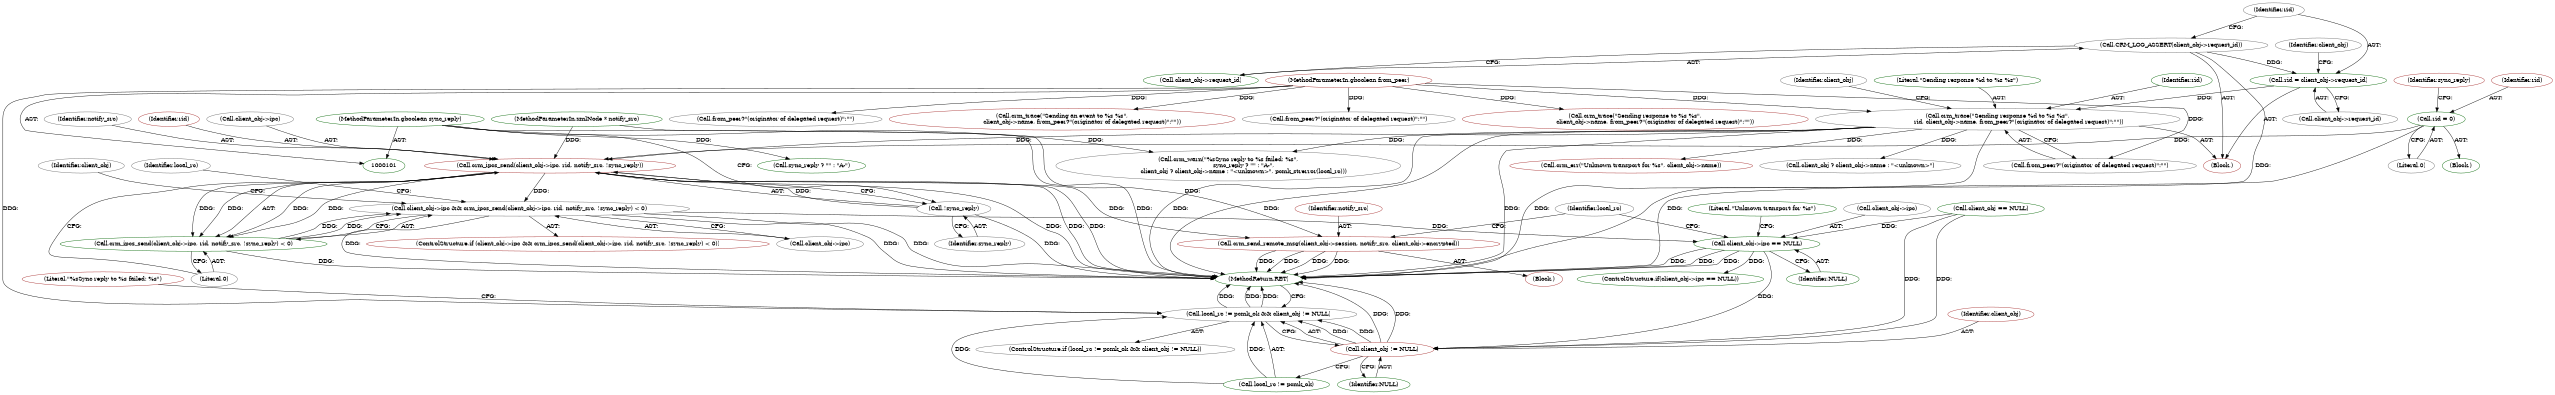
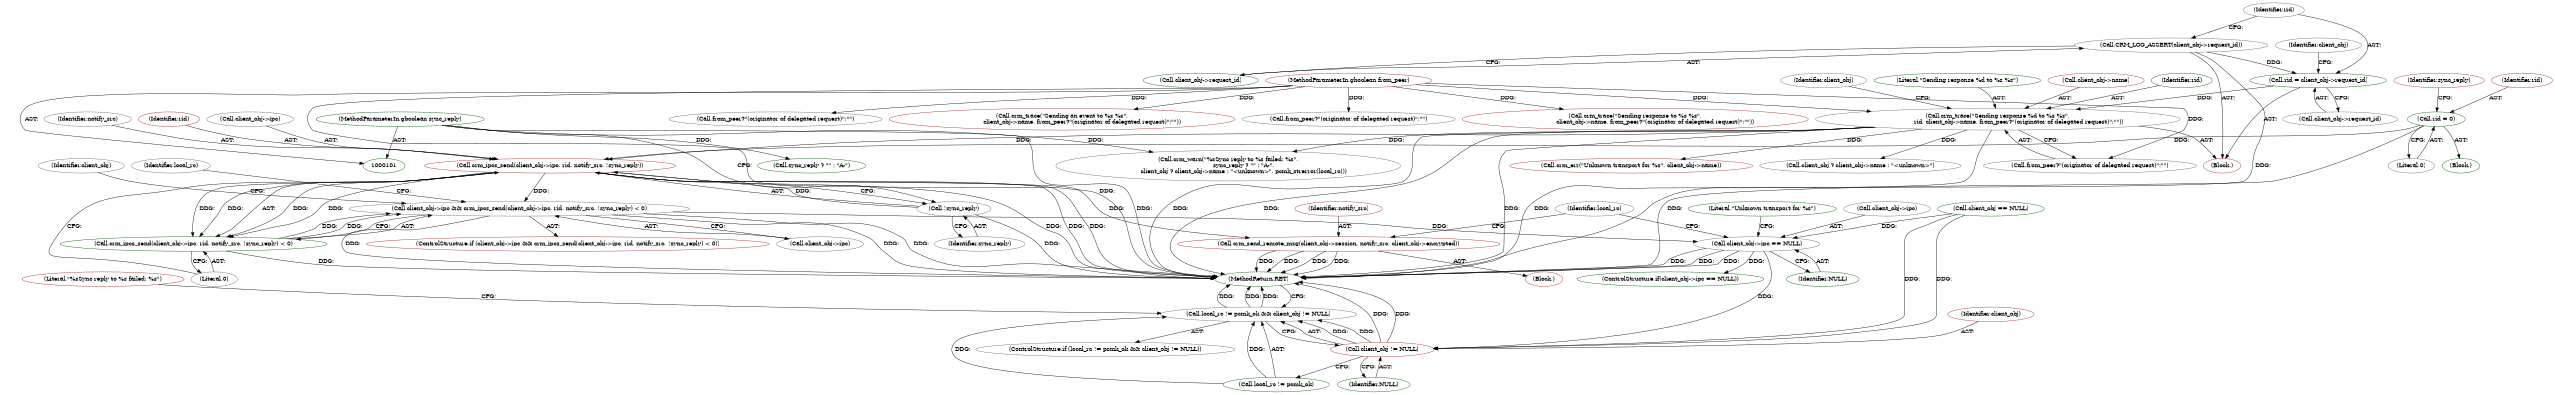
node "(Call,client_obj->name)": added
node "(MethodParameterIn,xmlNode * notify_src)": removed
edge "(MethodParameterIn,gboolean from_peer)" -> "(Call,local_rc != pcmk_ok && client_obj != NULL)": now "(MethodParameterIn,gboolean from_peer)" -> "(MethodReturn,RET)"
node "(Call,client_obj->ipc == NULL)": color darkgreen -> gray40
